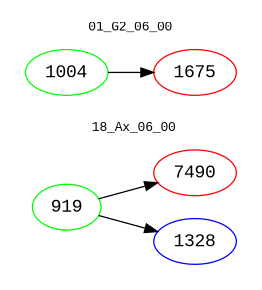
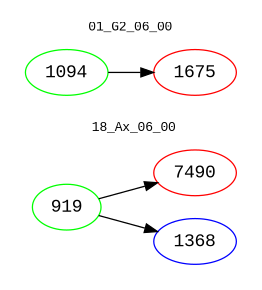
node "1004": label "1004" -> "1094"
node "1328": label "1328" -> "1368"
